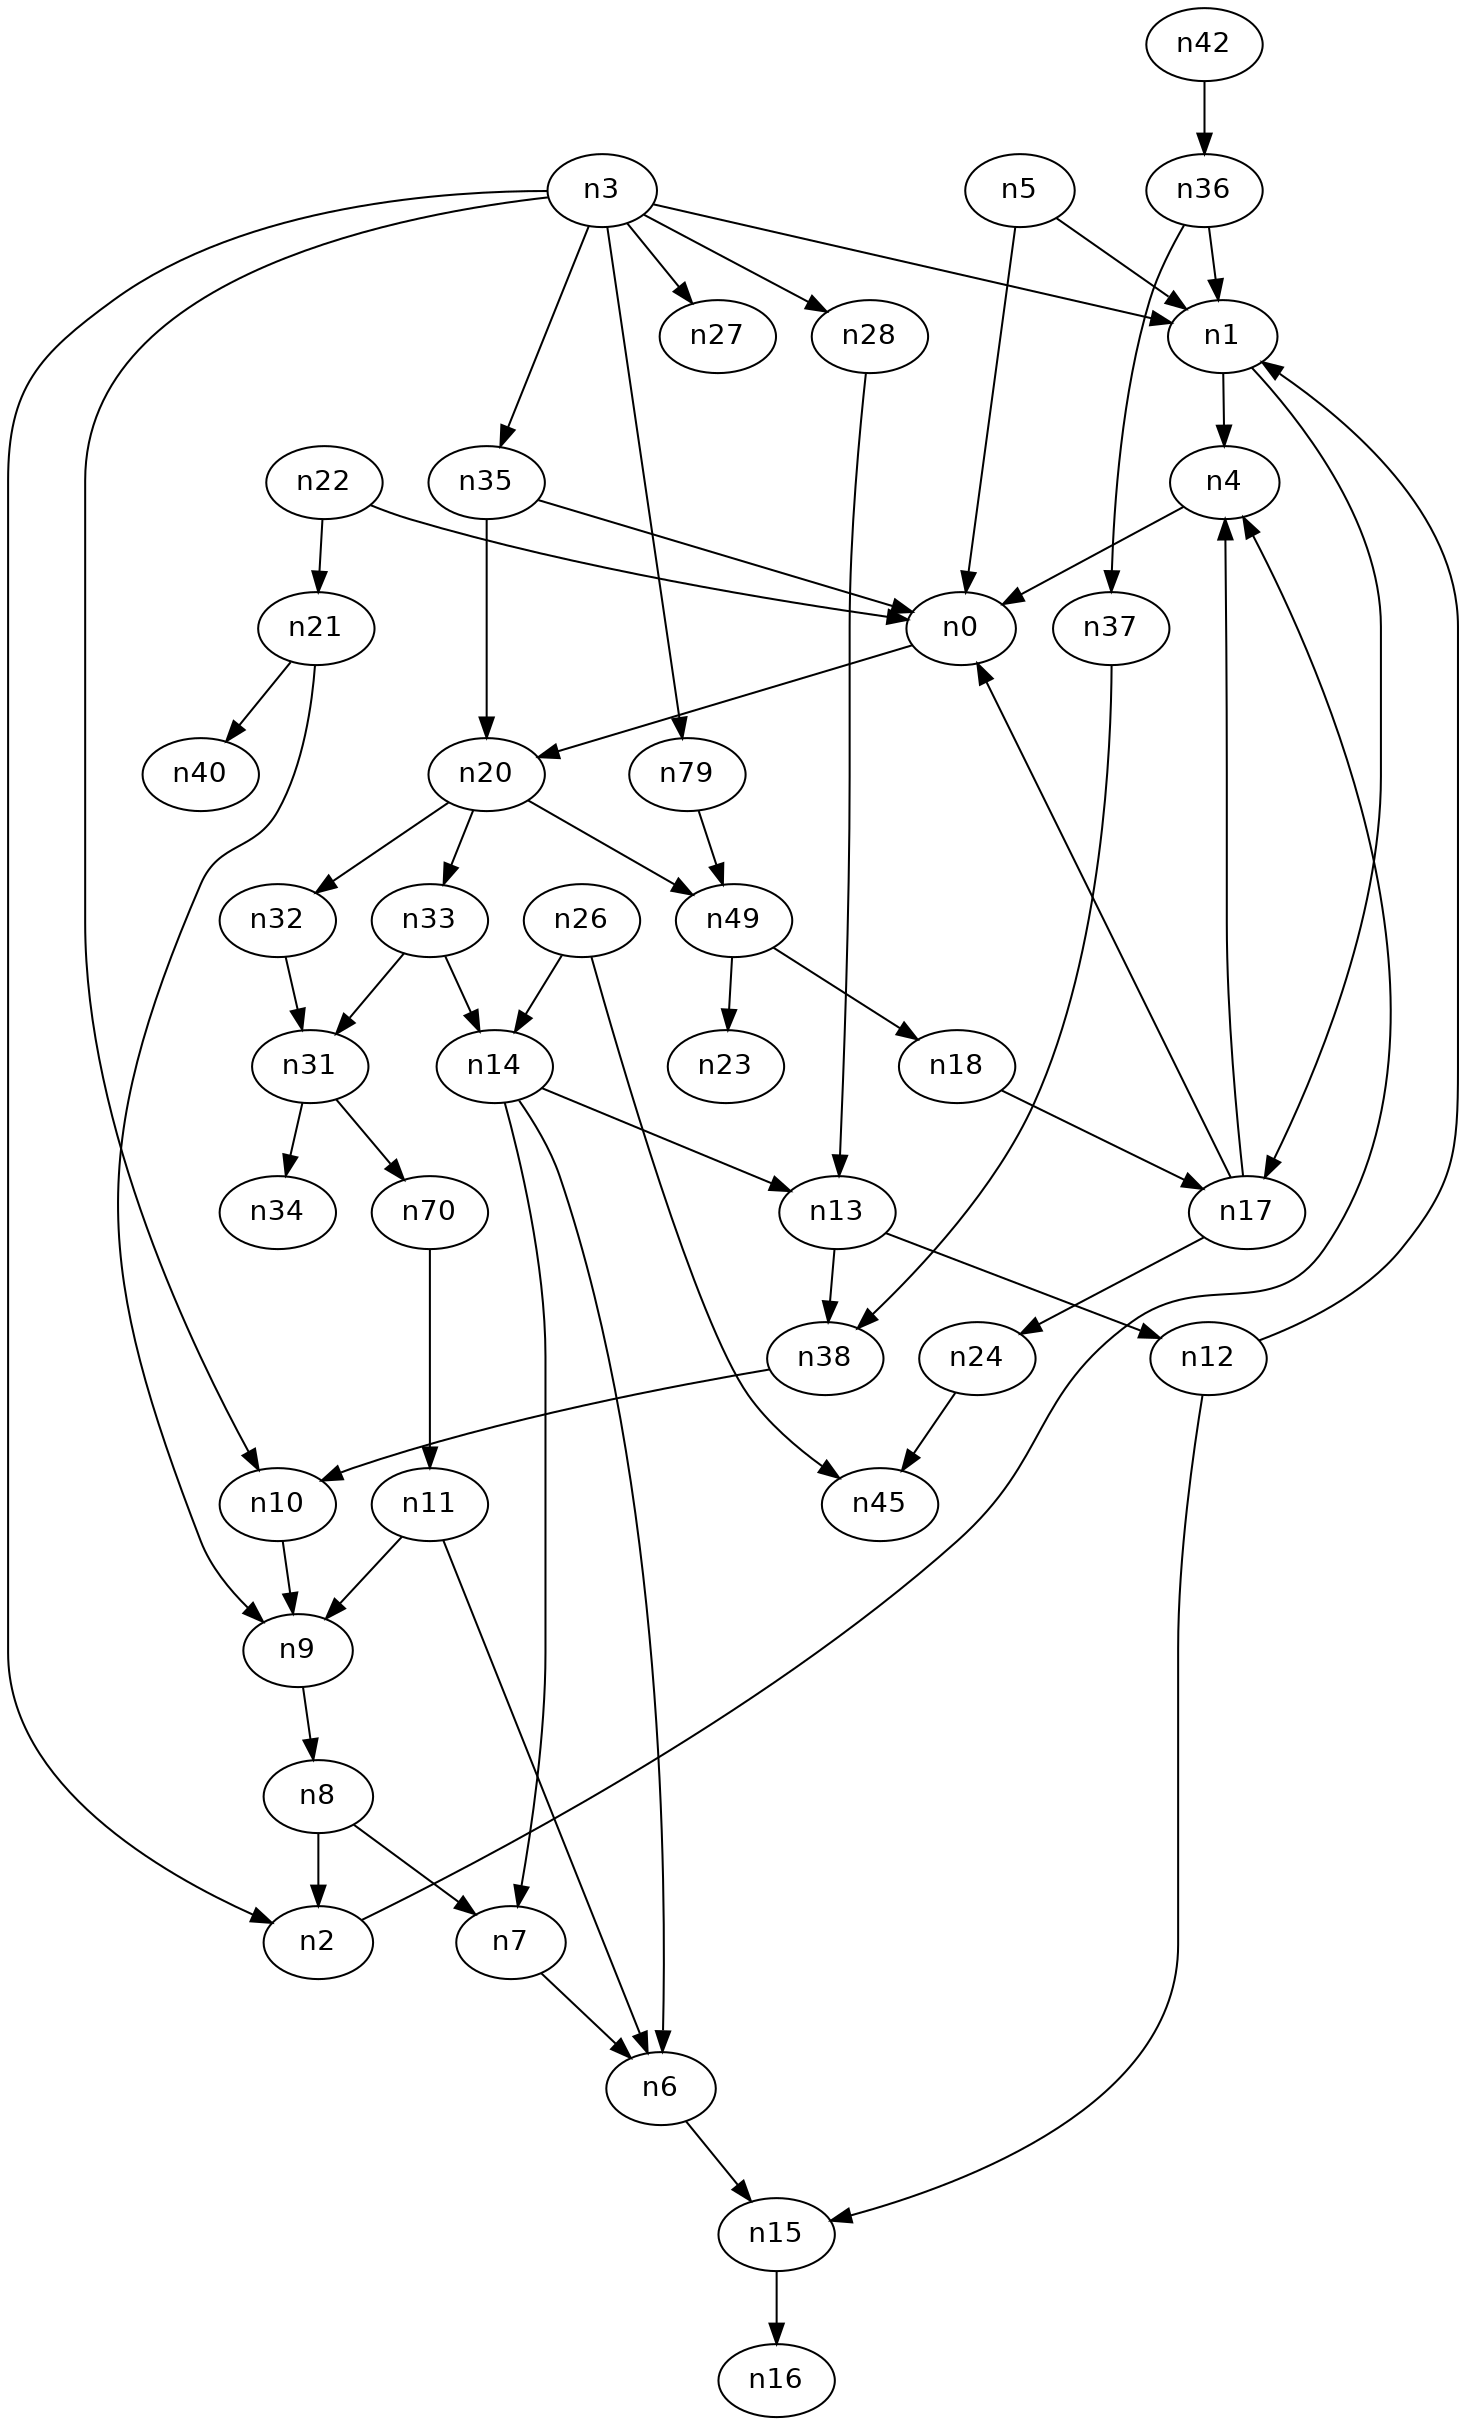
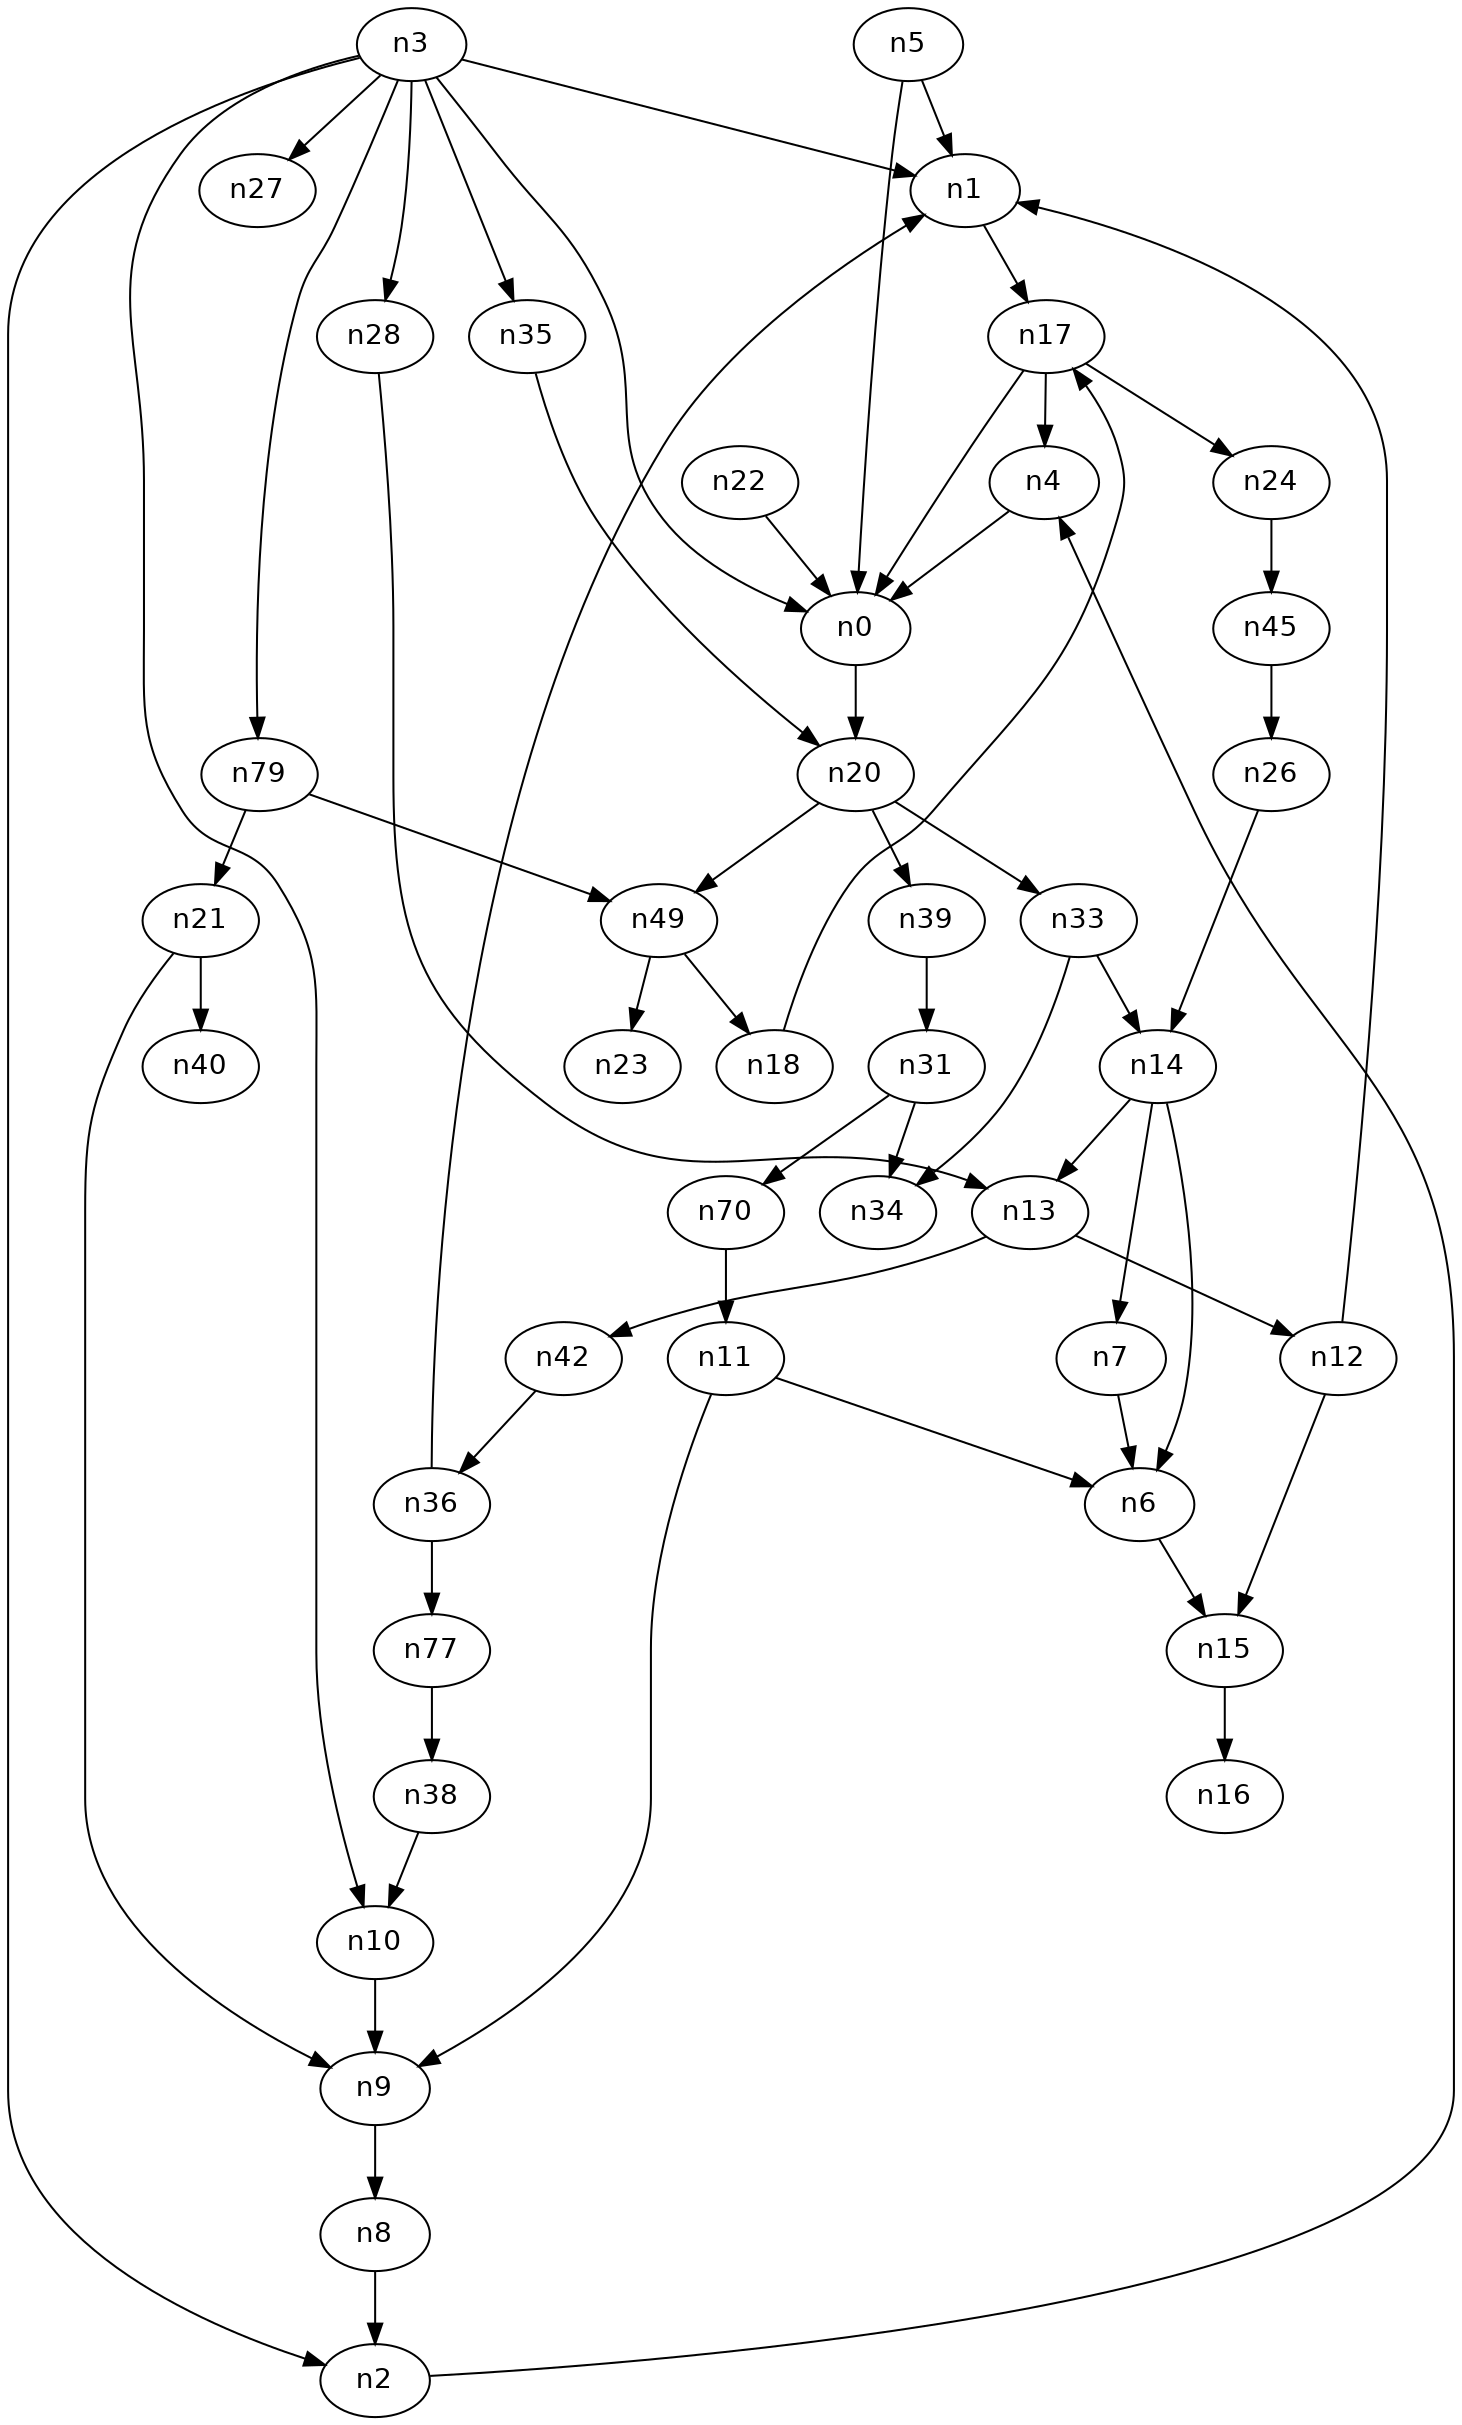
edge "n1" -> "n4": removed
edge "n22" -> "n21": now "n79" -> "n21"
edge "n35" -> "n0": now "n3" -> "n0"
node "n37": label "n37" -> "n77"
node "n32": label "n32" -> "n39"
edge "n33" -> "n31": now "n33" -> "n34"
edge "n26" -> "n45": reversed
edge "n13" -> "n38": now "n13" -> "n42"
edge "n8" -> "n7": removed
